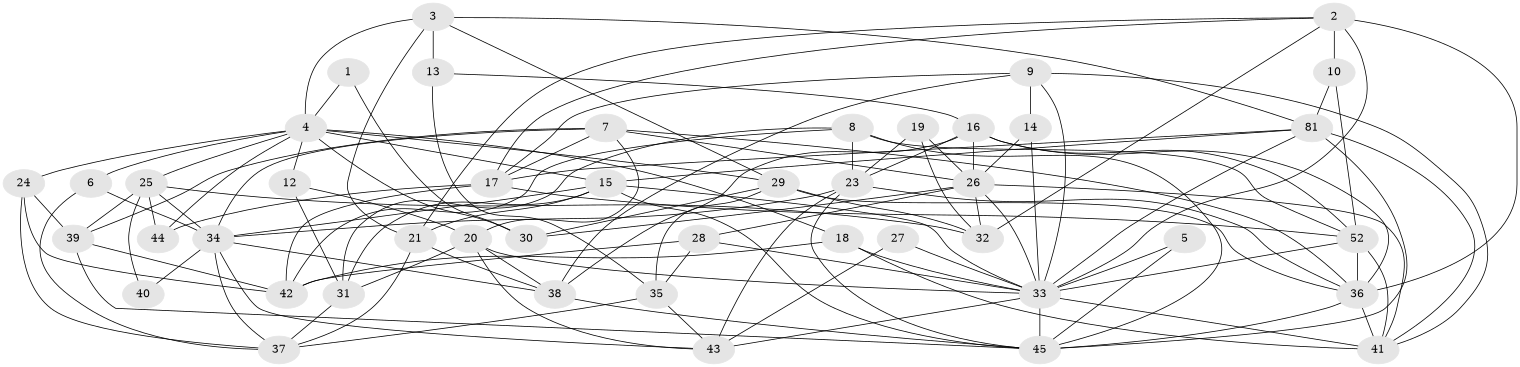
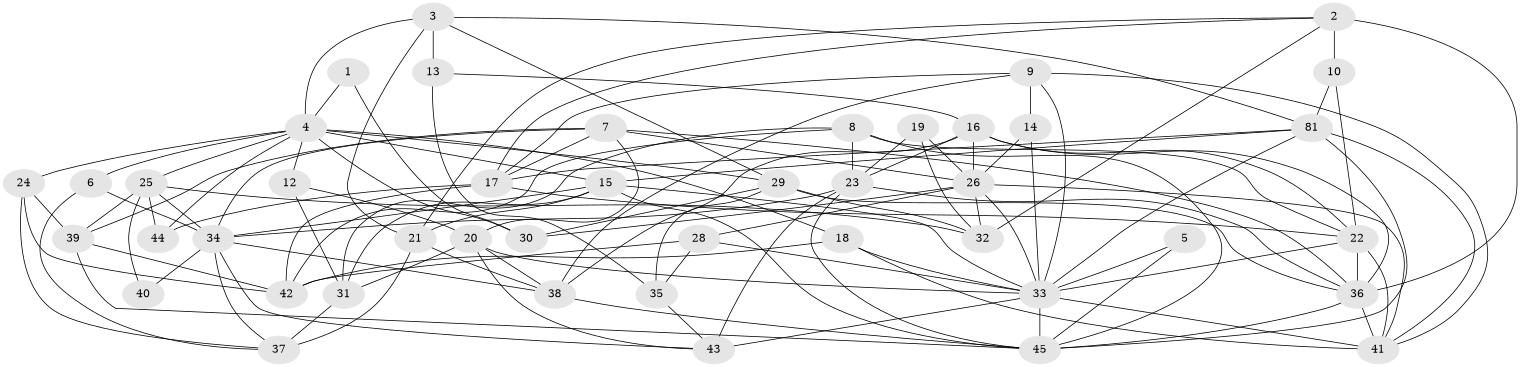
edge "2" -- "33": removed
node "27": removed
node "52": label "52" -> "22"
edge "35" -- "37": removed
